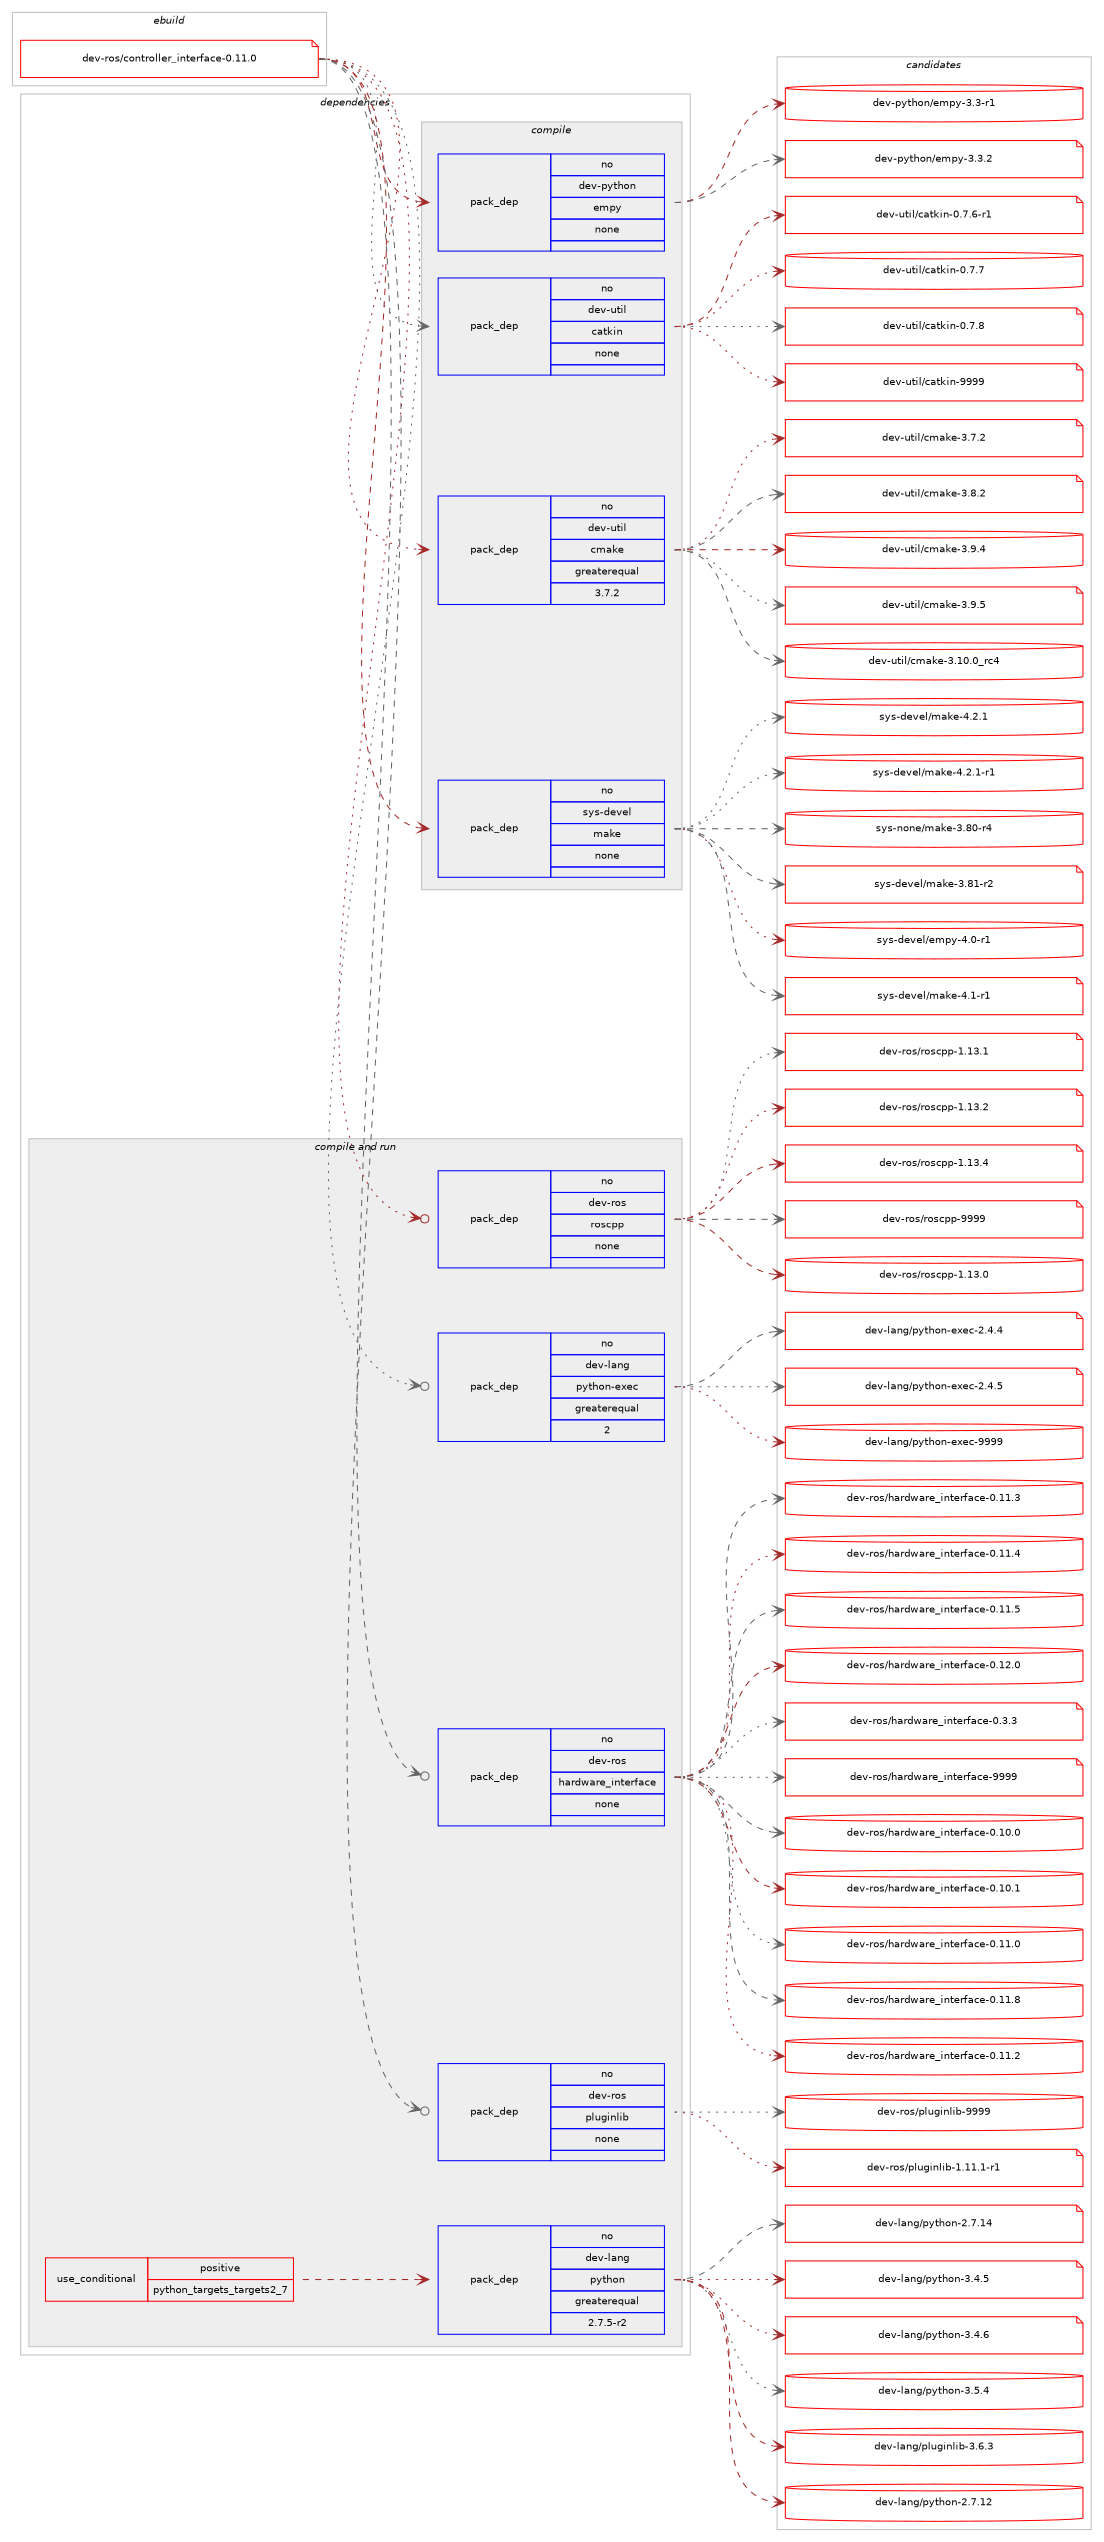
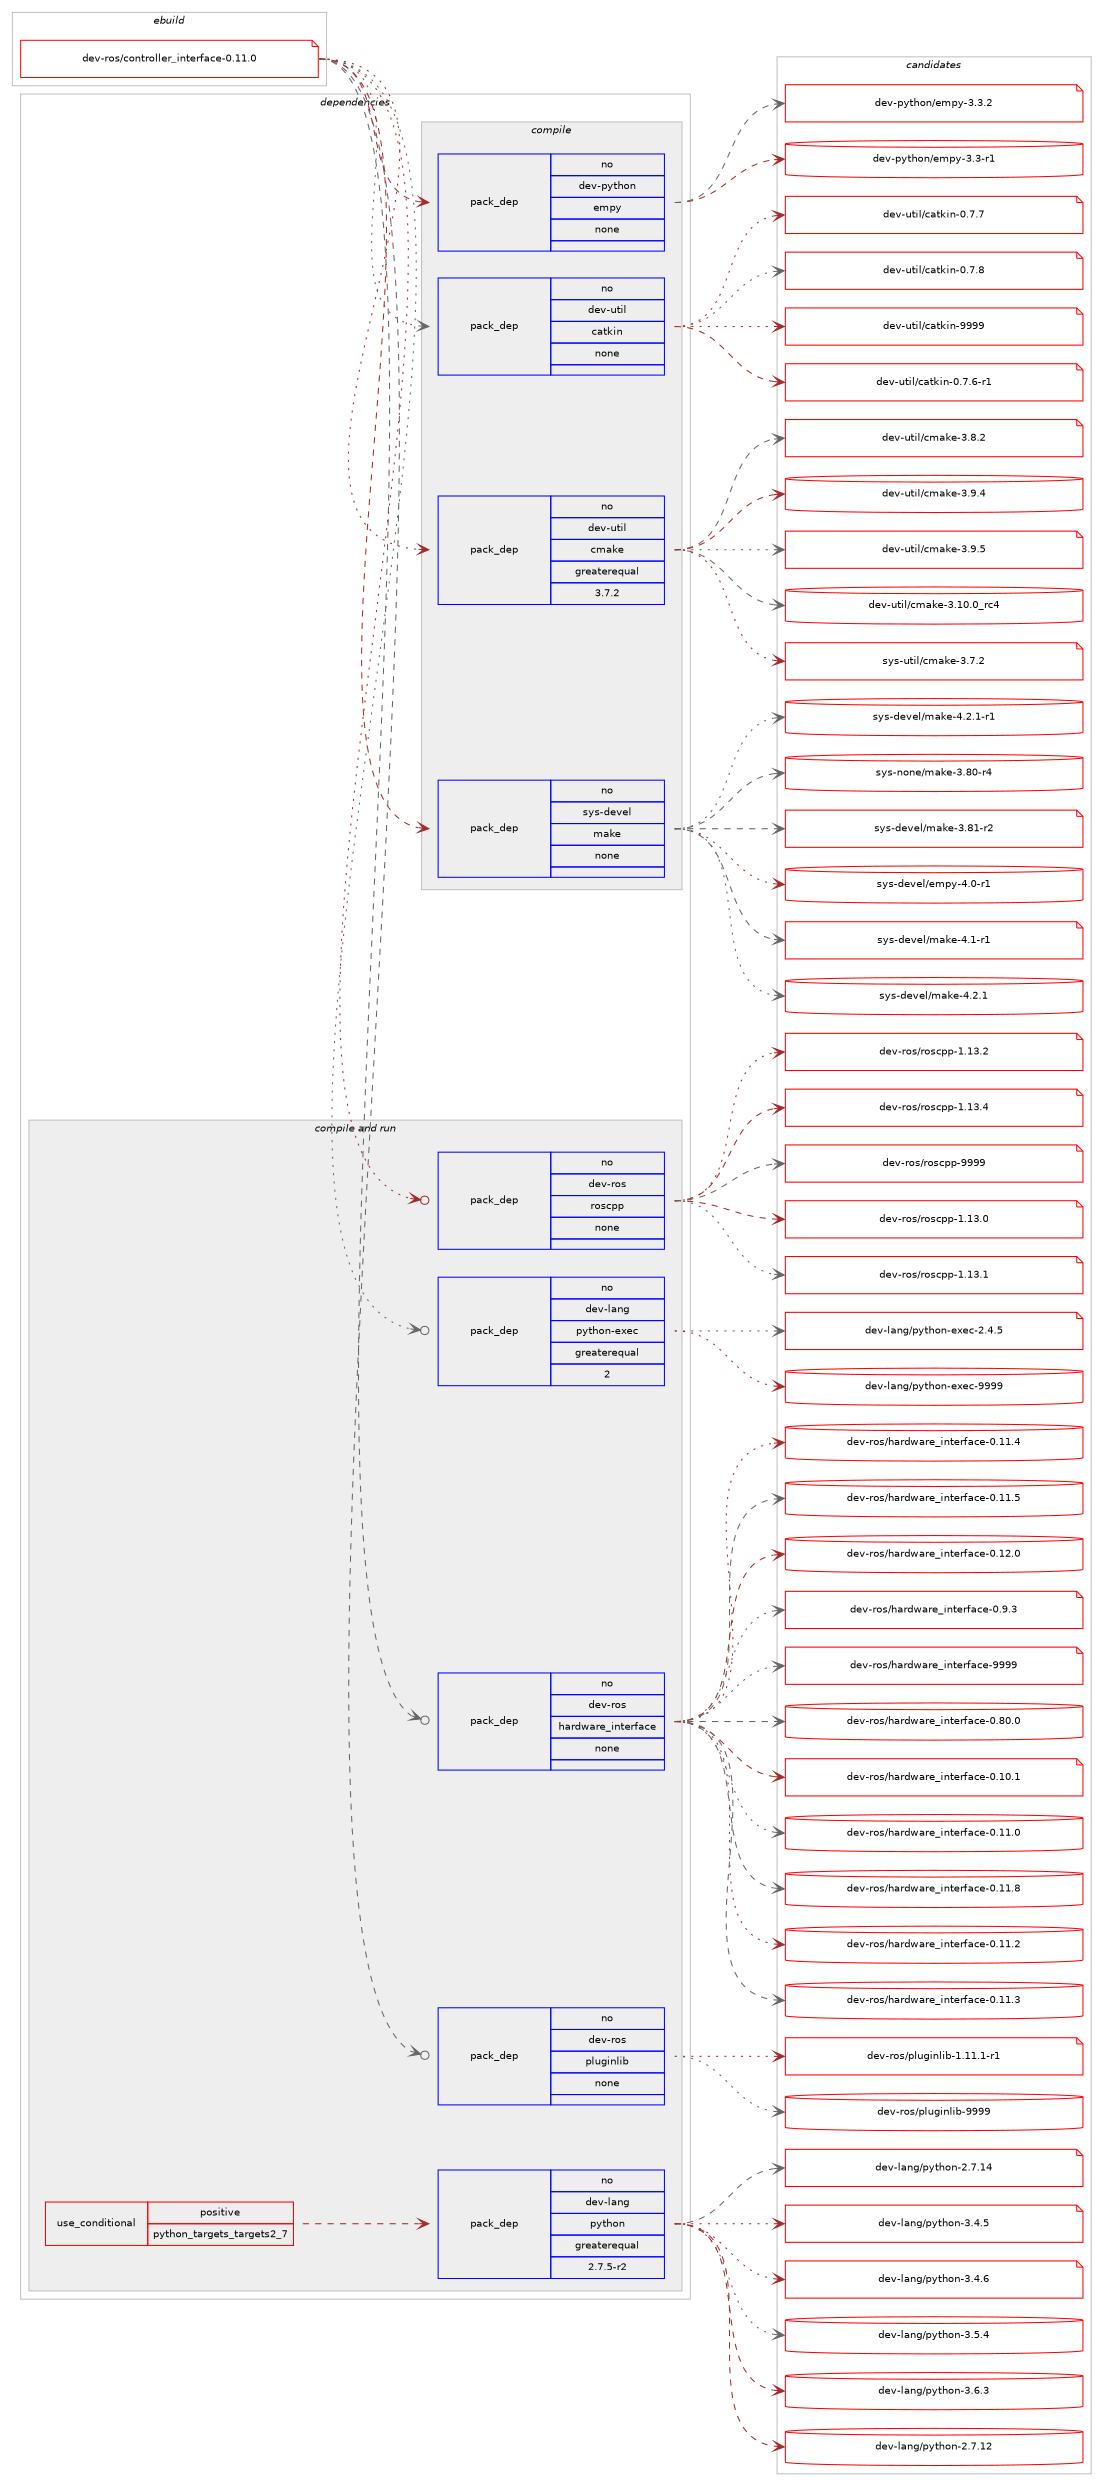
node "dev-util/catkin-0.7.7": shape cylinder -> note
node "dev-util/cmake-3.7.2": label "dev-util/cmake-3.7.2" -> "sys-util/cmake-3.7.2"
node "dev-ros/roscpp-1.13.0": shape cylinder -> note
node "dev-lang/python-exec-2.4.4": removed
node "dev-ros/hardware_interface-0.3.3": label "dev-ros/hardware_interface-0.3.3" -> "dev-ros/hardware_interface-0.9.3"
node "dev-ros/hardware_interface-0.10.0": label "dev-ros/hardware_interface-0.10.0" -> "dev-ros/hardware_interface-0.80.0"
node "dev-ros/hardware_interface-0.10.1": shape cylinder -> note
node "dev-lang/pluginlib-3.6.3": label "dev-lang/pluginlib-3.6.3" -> "dev-lang/python-3.6.3"
